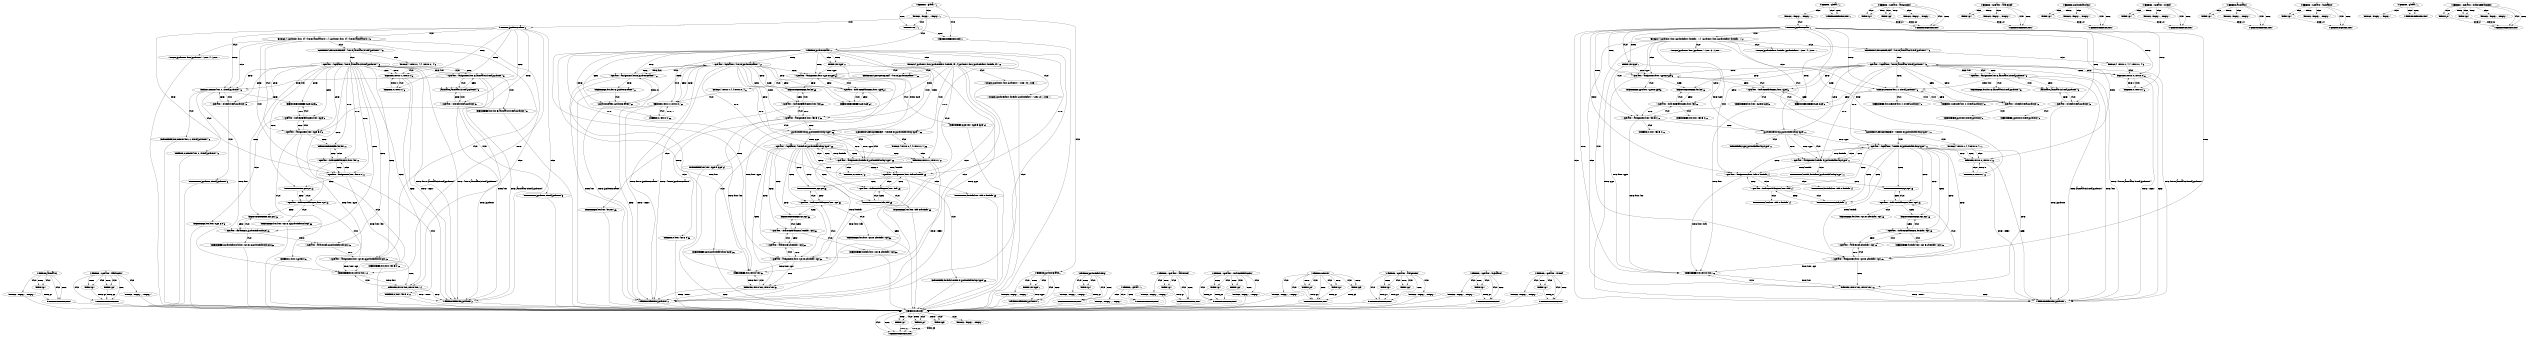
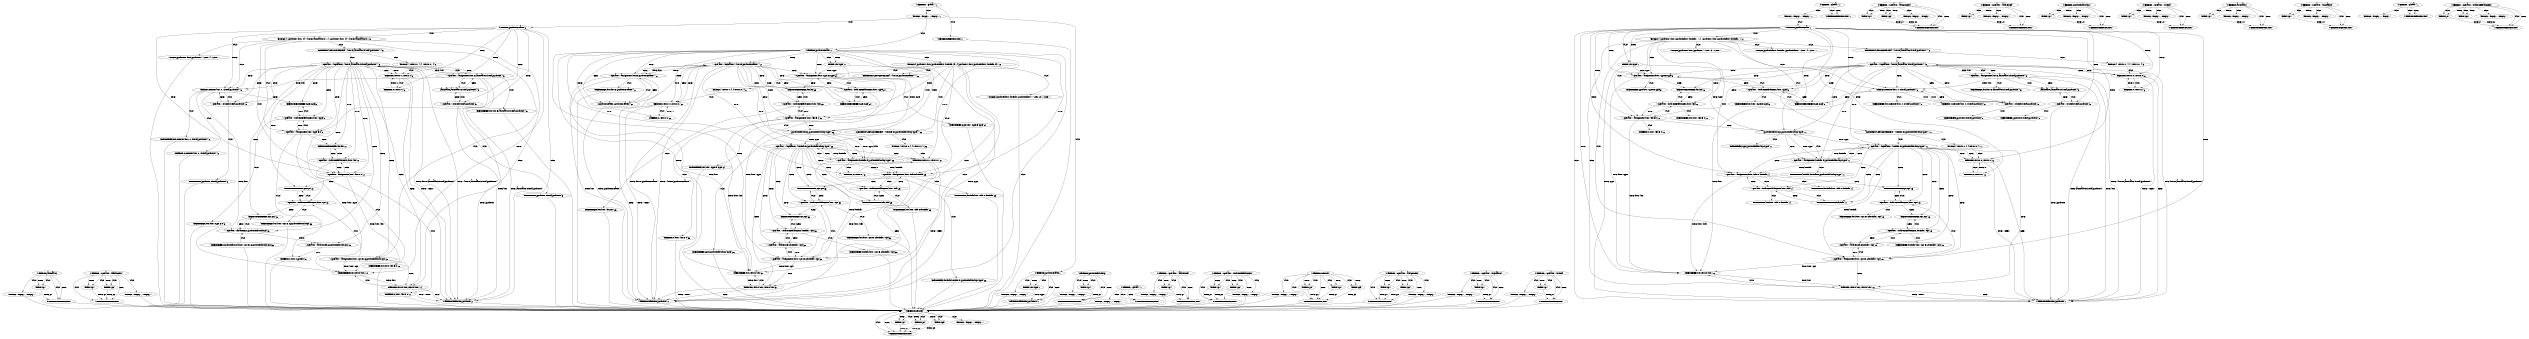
node "(UNKNOWN,),))": removed
edge "(<operator>.logicalNot,!(box = jp2_box_create0()))" -> "(<operator>.assignment,box = jp2_box_create0())": label "AST: " -> "DDG: "
edge "(<operator>.assignment,box = jp2_box_create0())" -> "(IDENTIFIER,box,box = jp2_box_create0())": label "DDG: " -> "AST: "
node "<(LOCAL,jp2_box_t* box: jp2_box_t*)<SUB>19</SUB>>": removed
edge "(jp2_box_create0,jp2_box_create0())" -> "(<operator>.assignment,box = jp2_box_create0())": label "DDG: p1" -> "CFG: "
edge "(IDENTIFIER,box,box = jp2_box_create0())" -> "(jp2_box_create0,jp2_box_create0())": now "(<operator>.assignment,box = jp2_box_create0())" -> "(jp2_box_create0,jp2_box_create0())"
edge "(<operator>.fieldAccess,jp2_boxinfo_unk.ops)" -> "(IDENTIFIER,jp2_boxinfo_unk,box->ops = &jp2_boxinfo_unk.ops)": reversed
edge "(<operator>.addressOf,&jp2_boxinfo_unk.ops)" -> "(<operator>.assignment,box->ops = &jp2_boxinfo_unk.ops)": now "(<operator>.addressOf,&jp2_boxinfo_unk.ops)" -> "(LITERAL,0,box->type = 0)"
